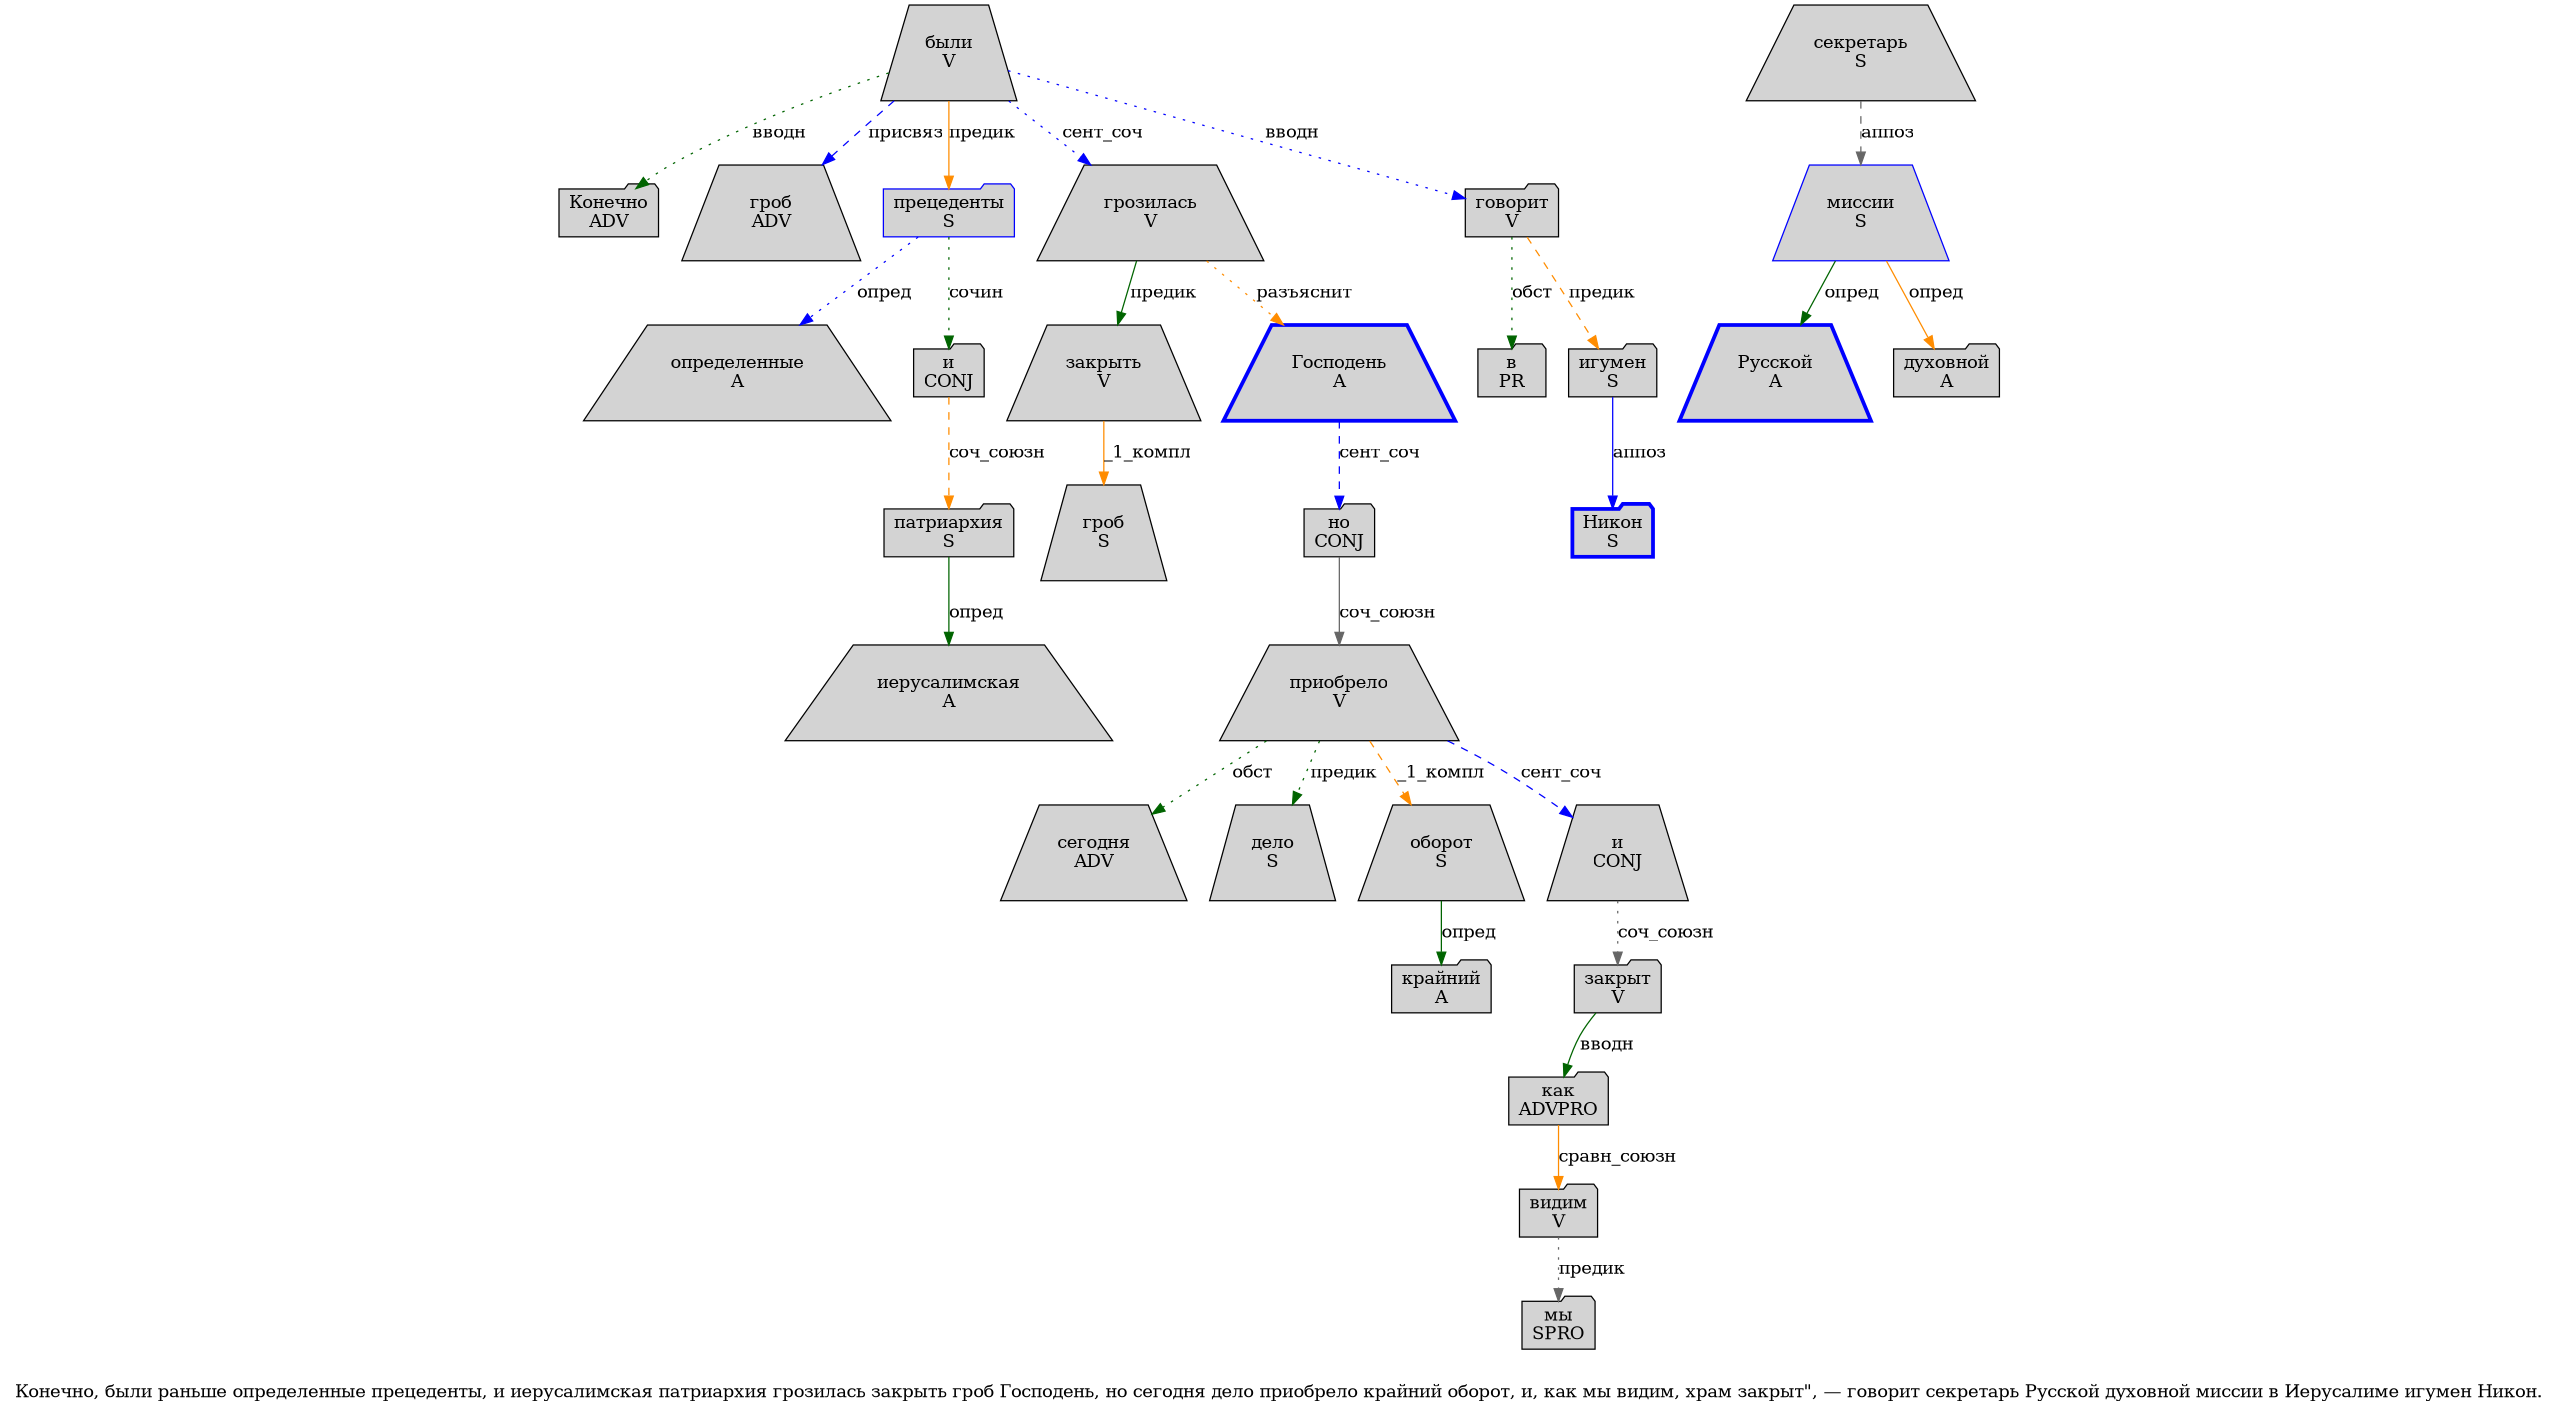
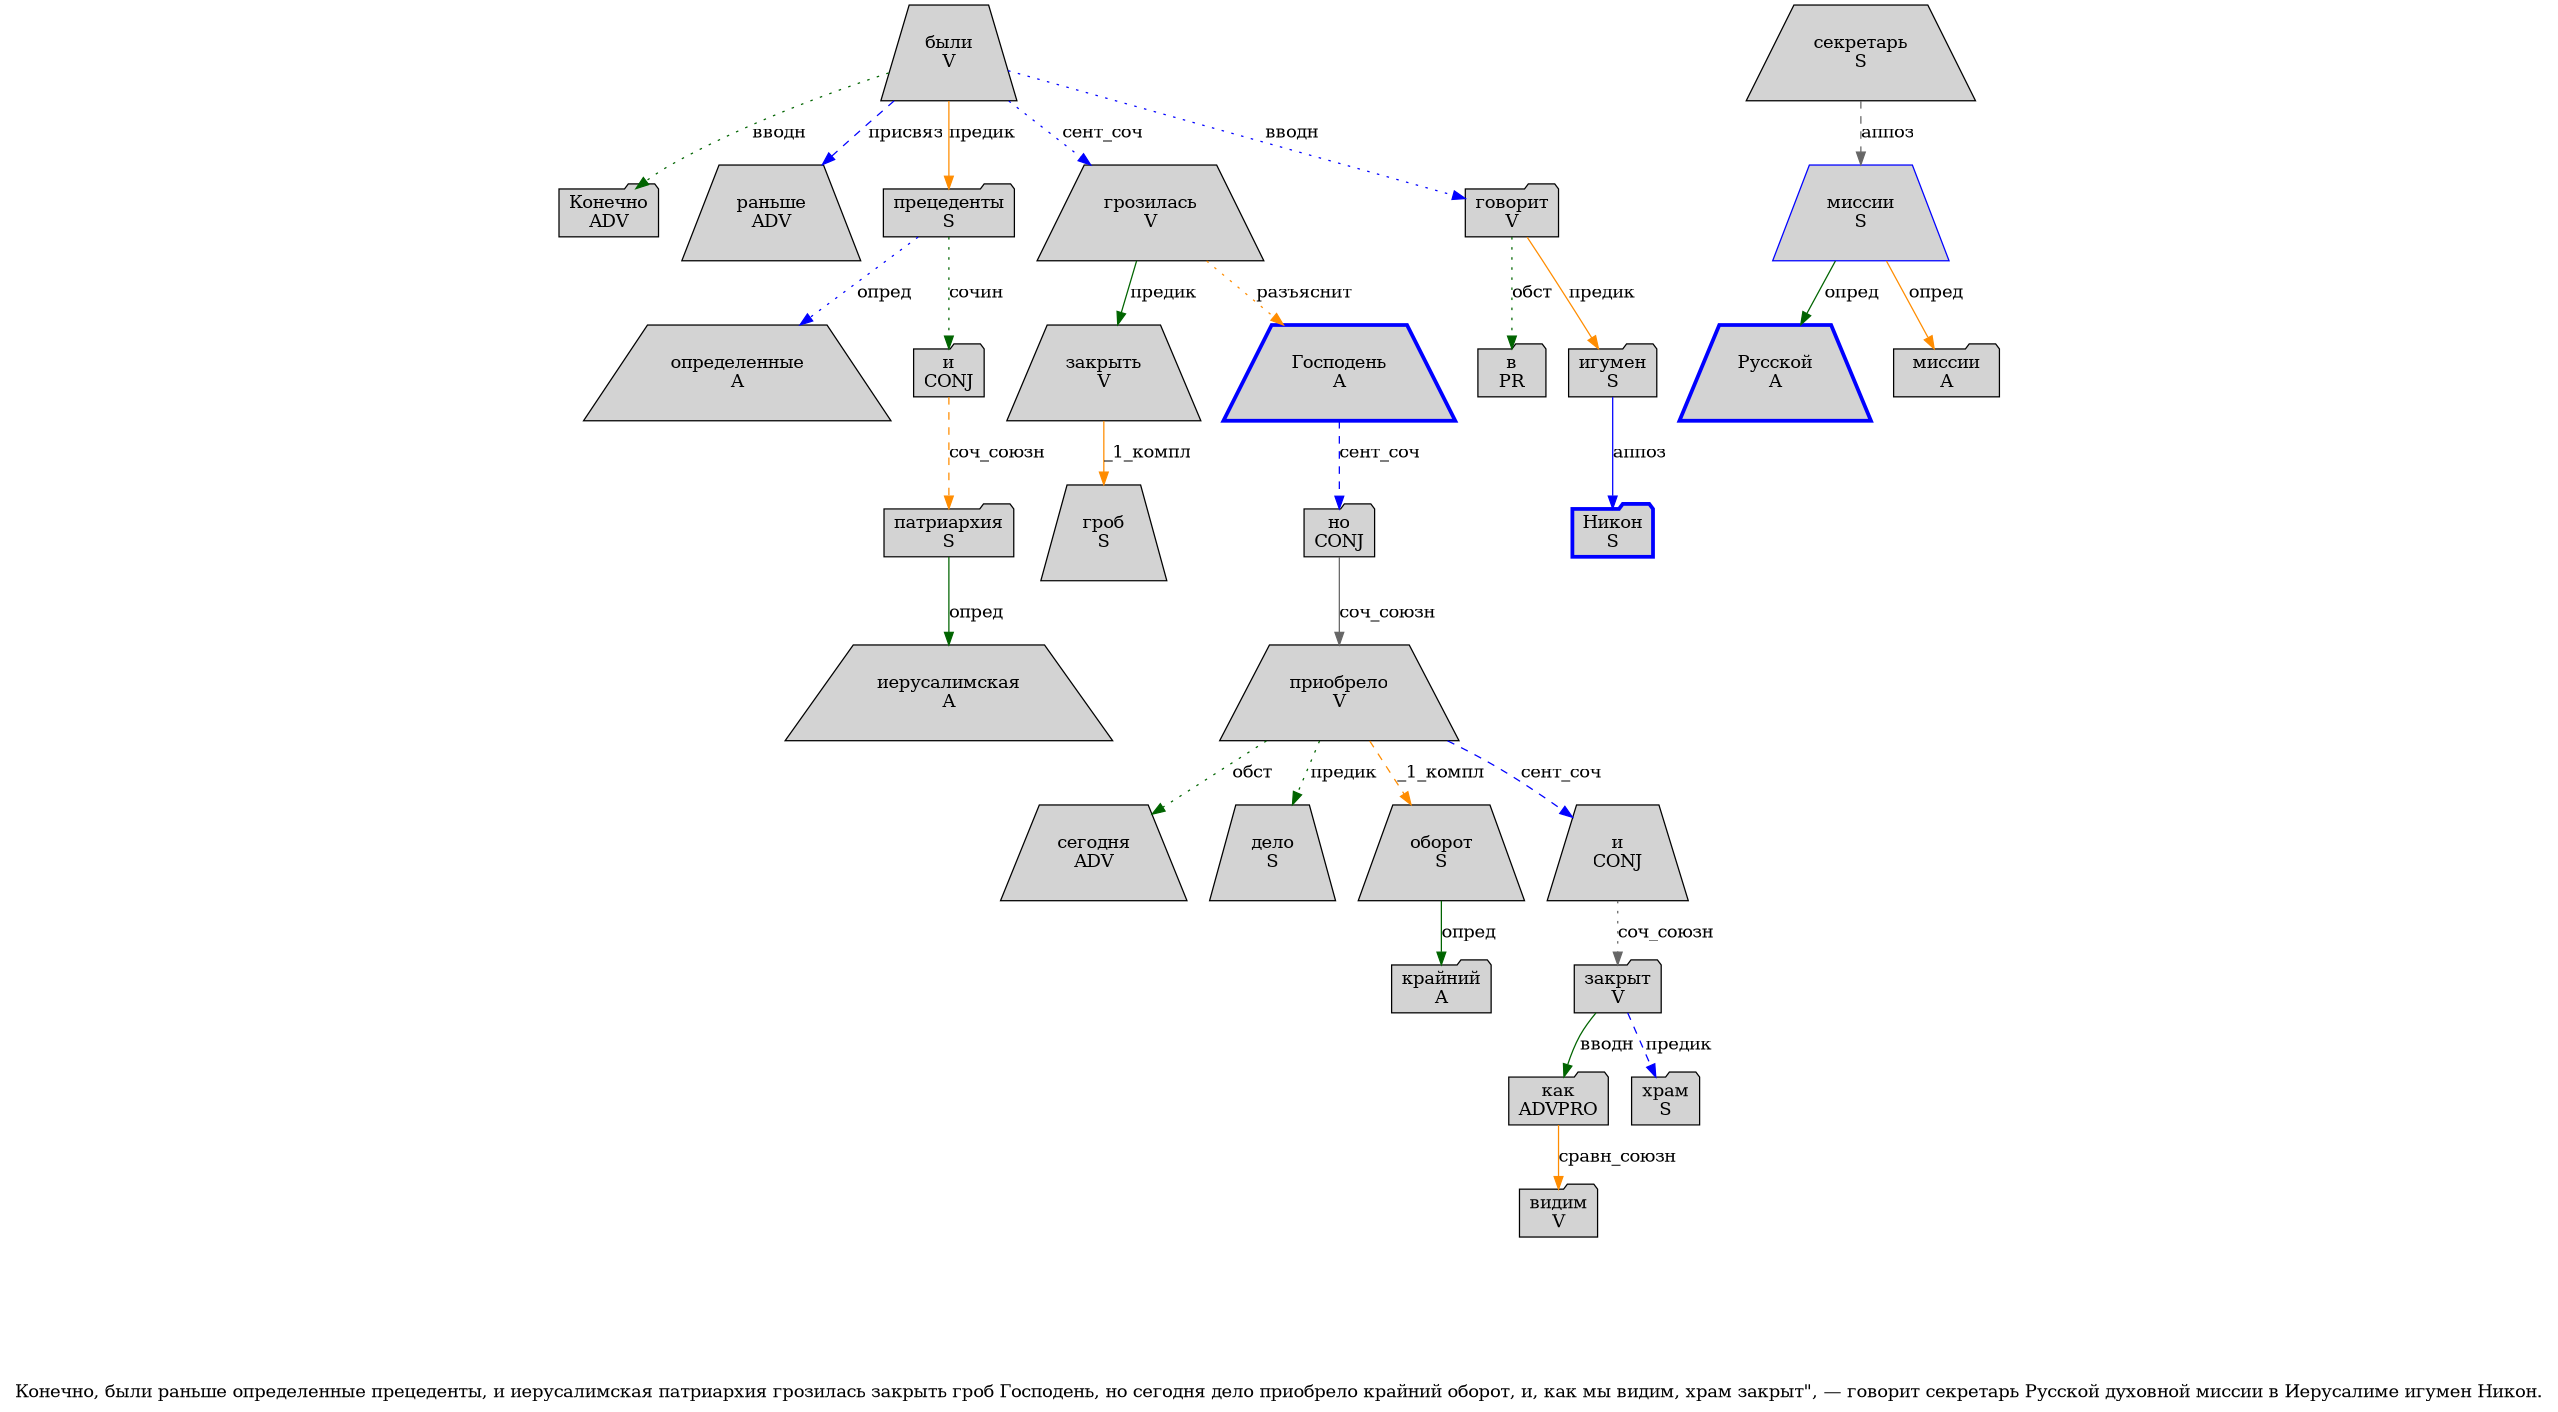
node "гроб ADV": label "гроб ADV" -> "раньше ADV"
node "прецеденты S": color blue -> black
edge "говорит V" -> "игумен S": style dashed -> solid
node "духовной A": label "духовной A" -> "миссии A"
node "храм S": added
node "мы SPRO": removed
